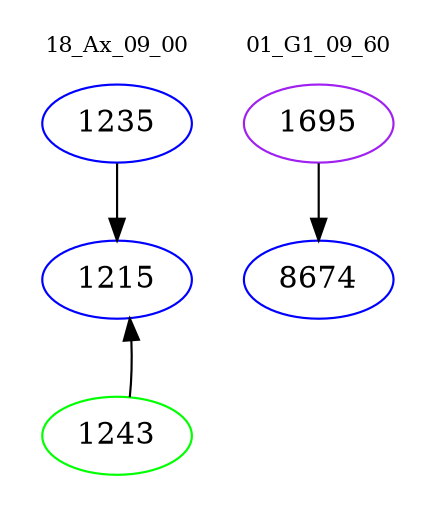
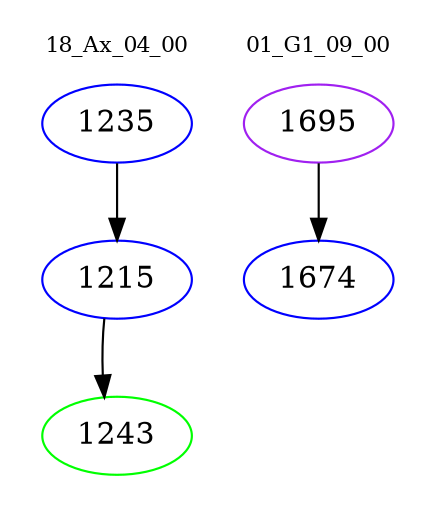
cluster "18_Ax_09_00": label "18_Ax_09_00" -> "18_Ax_04_00"
cluster "01_G1_09_60": label "01_G1_09_60" -> "01_G1_09_00"
node "8674": label "8674" -> "1674"
edge "1243" -> "1215": reversed
